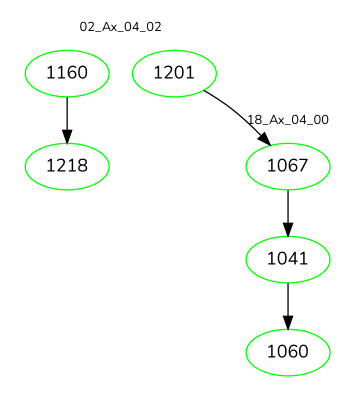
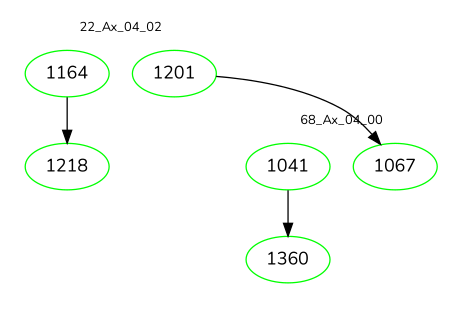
cluster "02_Ax_04_02": label "02_Ax_04_02" -> "22_Ax_04_02"
node "1160": label "1160" -> "1164"
cluster "18_Ax_04_00": label "18_Ax_04_00" -> "68_Ax_04_00"
edge "1067" -> "1041": removed
node "1060": label "1060" -> "1360"
